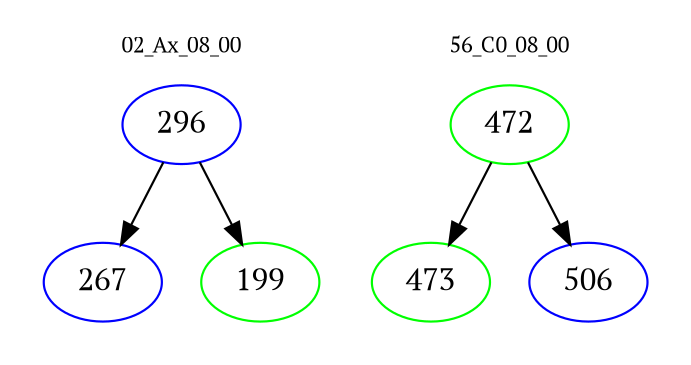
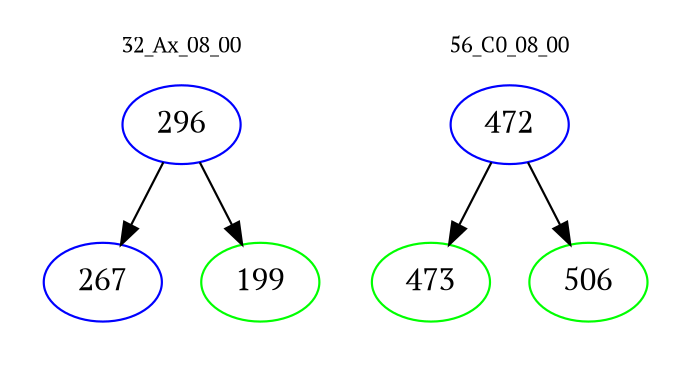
cluster "02_Ax_08_00": label "02_Ax_08_00" -> "32_Ax_08_00"
node "472": color green -> blue
node "506": color blue -> green
